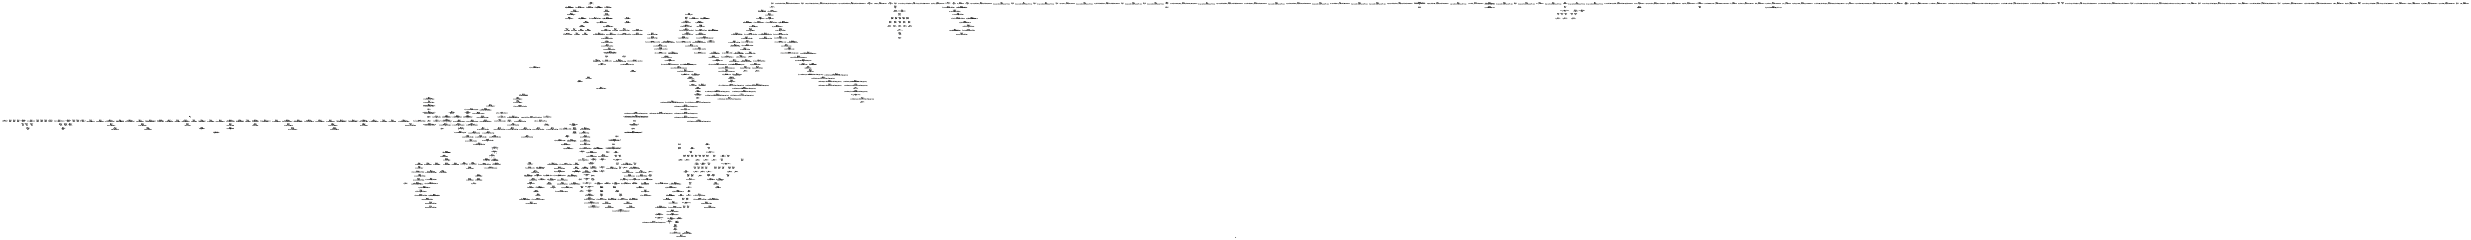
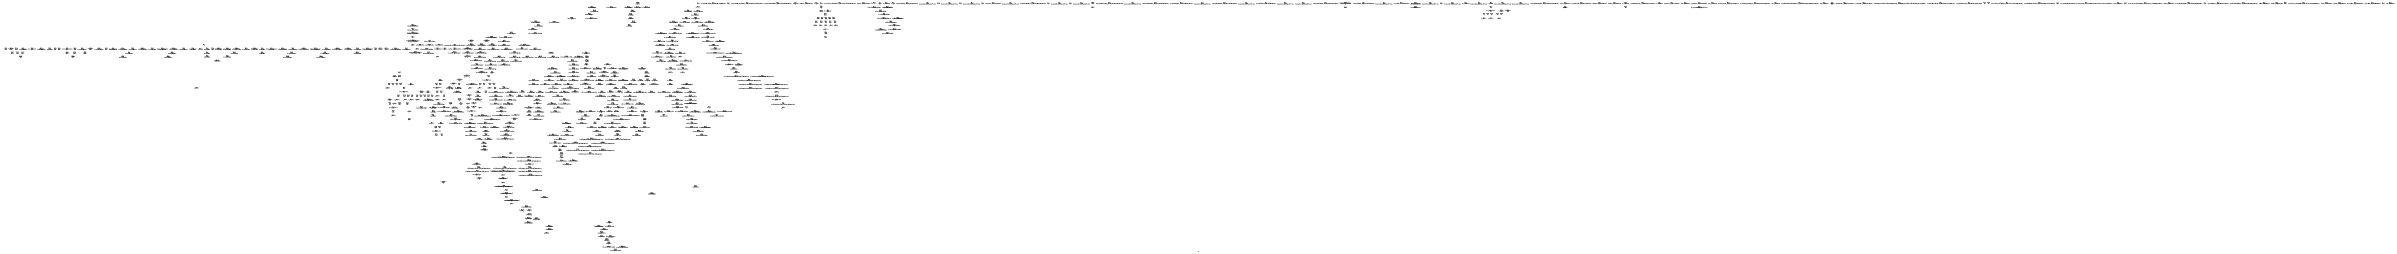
node "NodeID: 961": added
